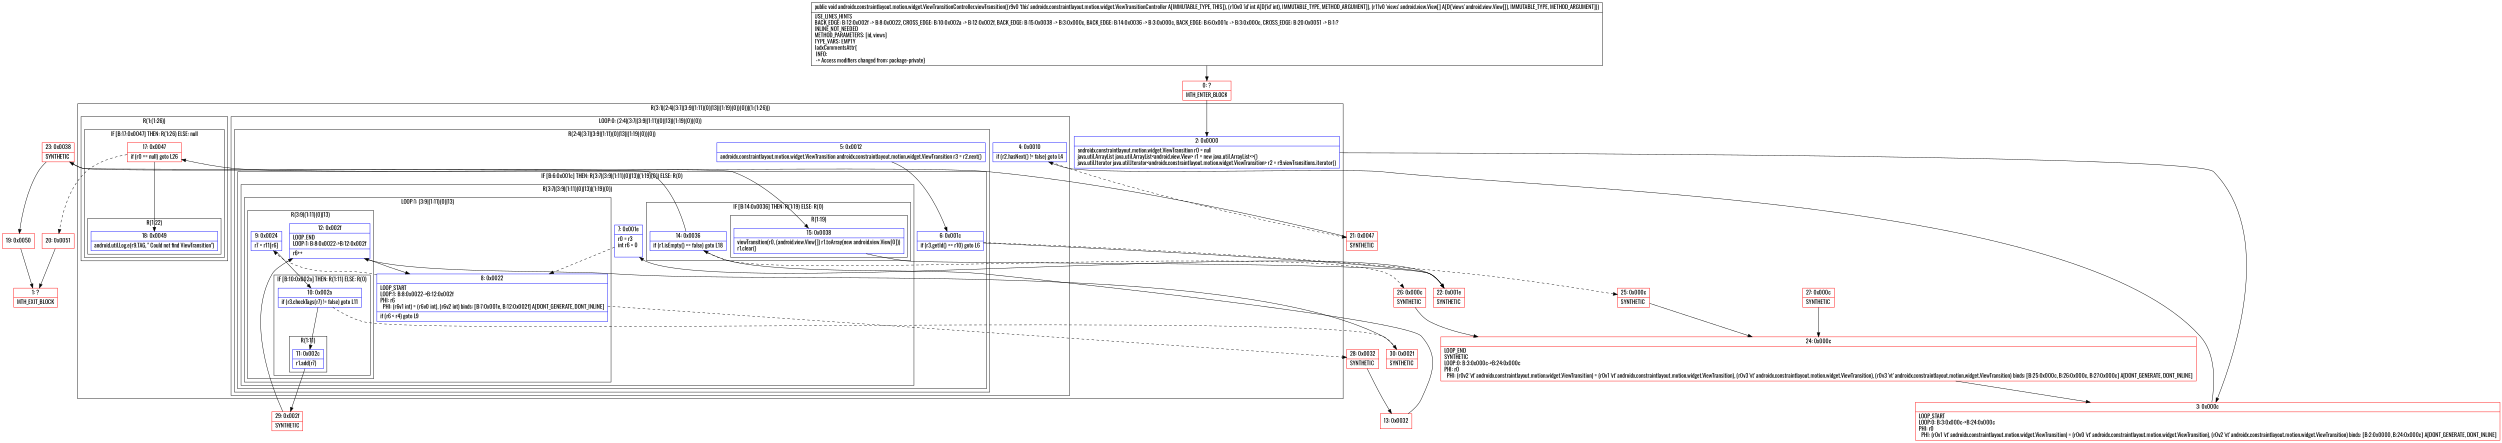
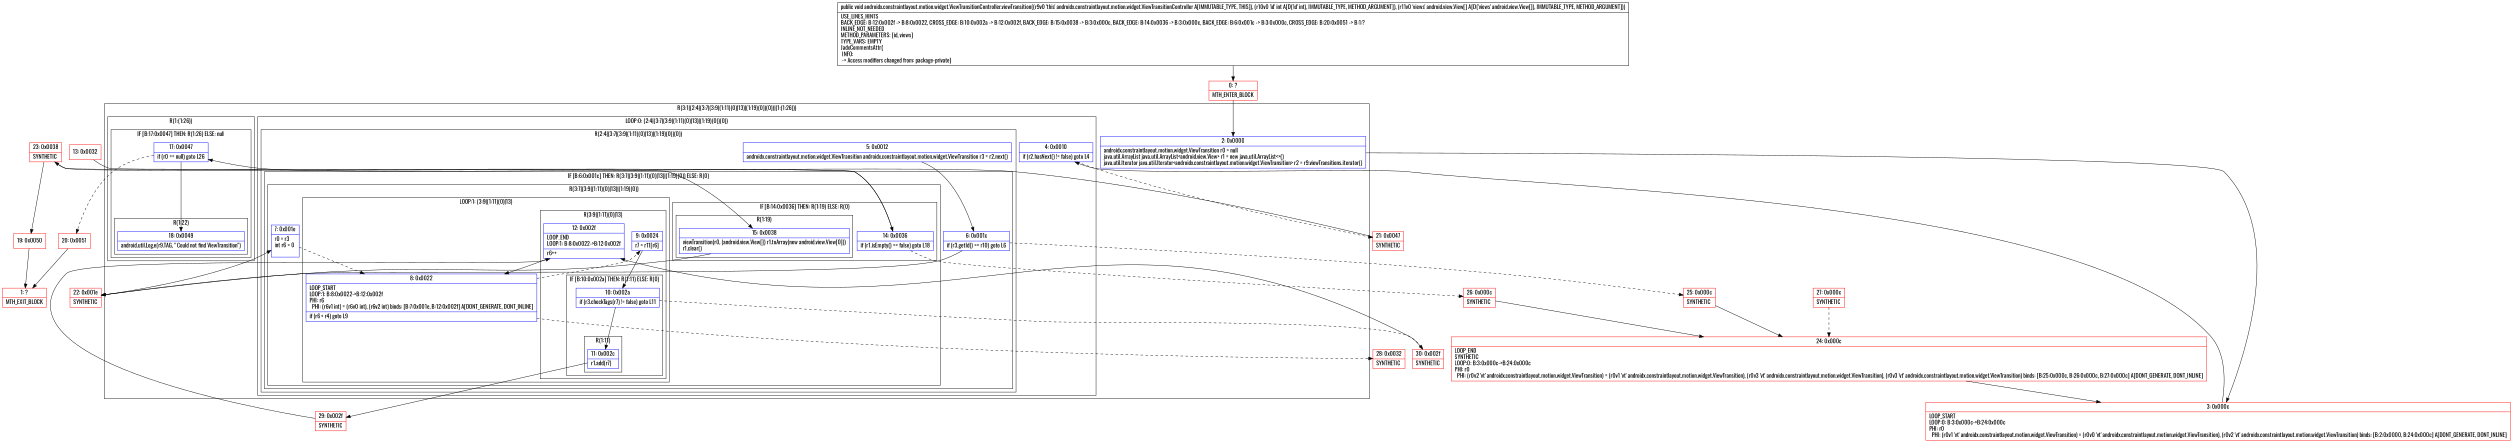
node "17: 0x0047": color red -> blue
edge "27: 0x000c" -> "24: 0x000c": style solid -> dashed
edge "28: 0x0032" -> "13: 0x0032": removed
